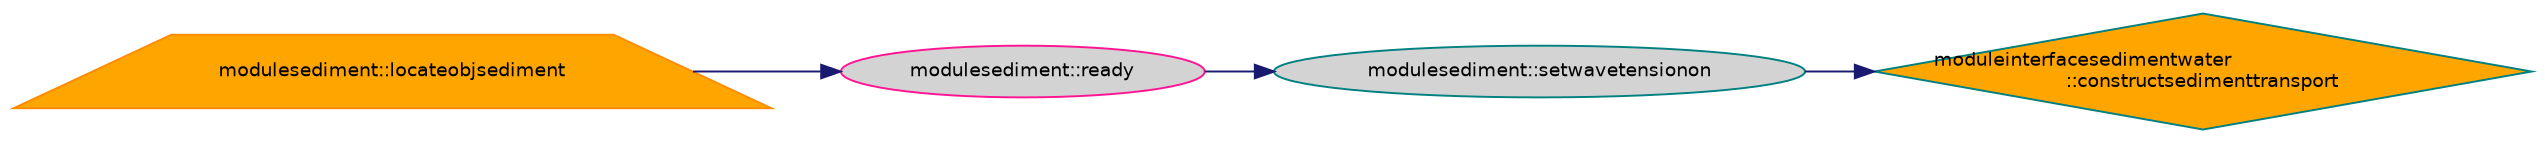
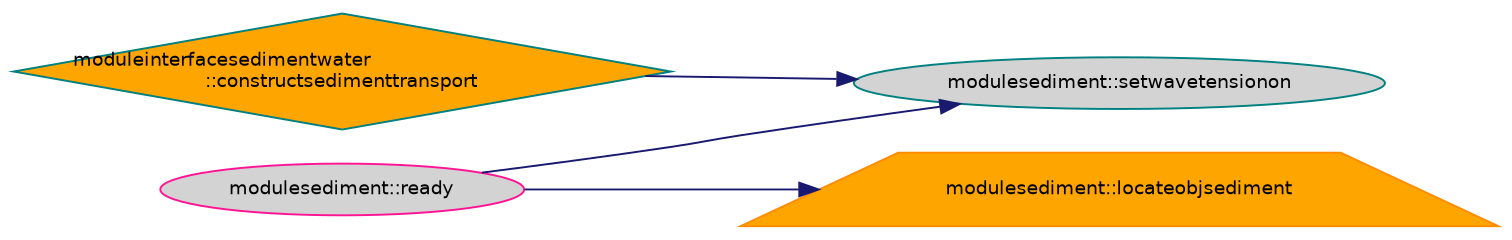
edge "modulesediment::locateobjsediment" -> "modulesediment::ready": reversed
edge "modulesediment::setwavetensionon" -> "moduleinterfacesedimentwater ::constructsedimenttransport": reversed
